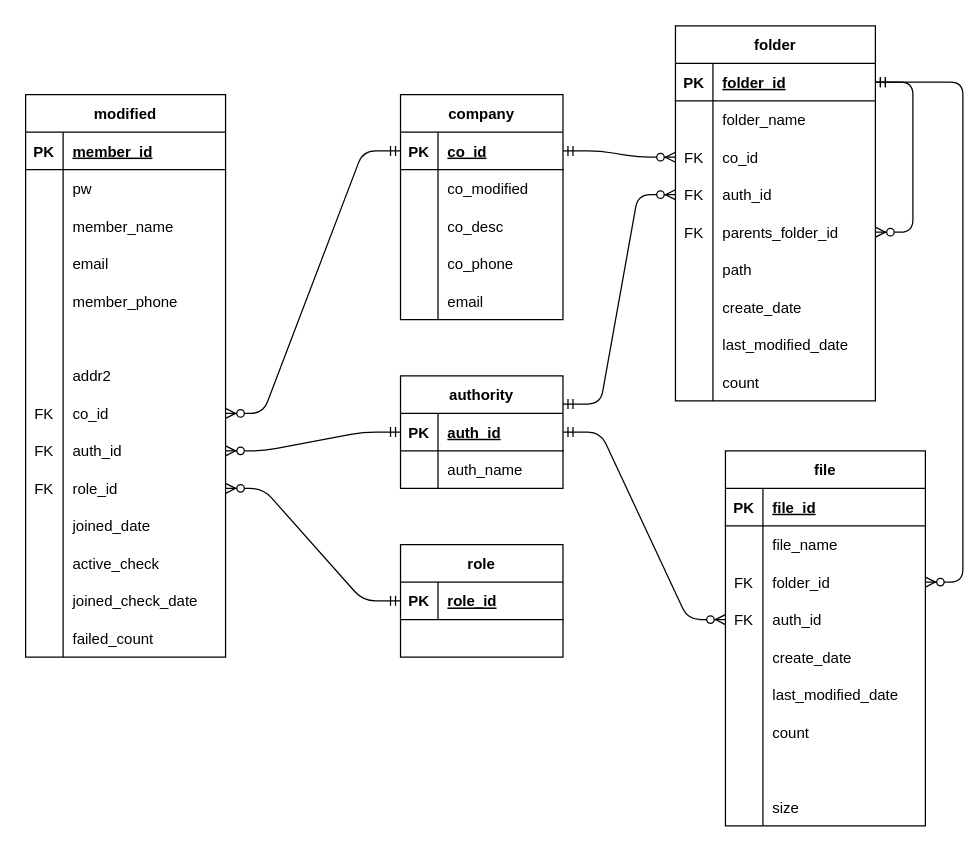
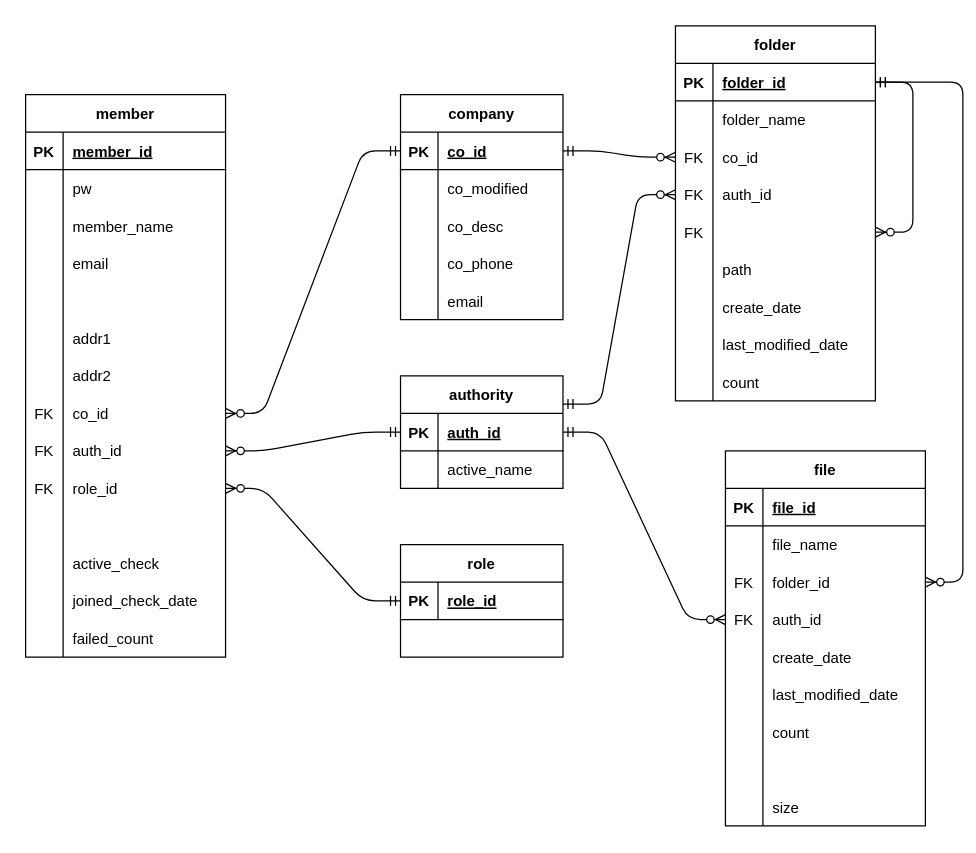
node "modified": label "modified" -> "member"
node "parents_folder_id": removed
node "member_phone": removed
node "addr1": added
node "auth_name": label "auth_name" -> "active_name"
node "joined_date": removed
